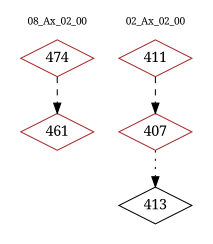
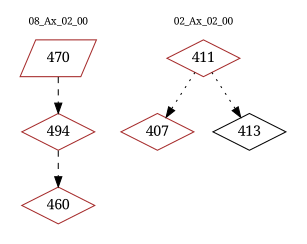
node "474": label "474" -> "494"
node "470": added
edge "411" -> "407": style dashed -> dotted
node "461": label "461" -> "460"
edge "407" -> "413": now "411" -> "413"
